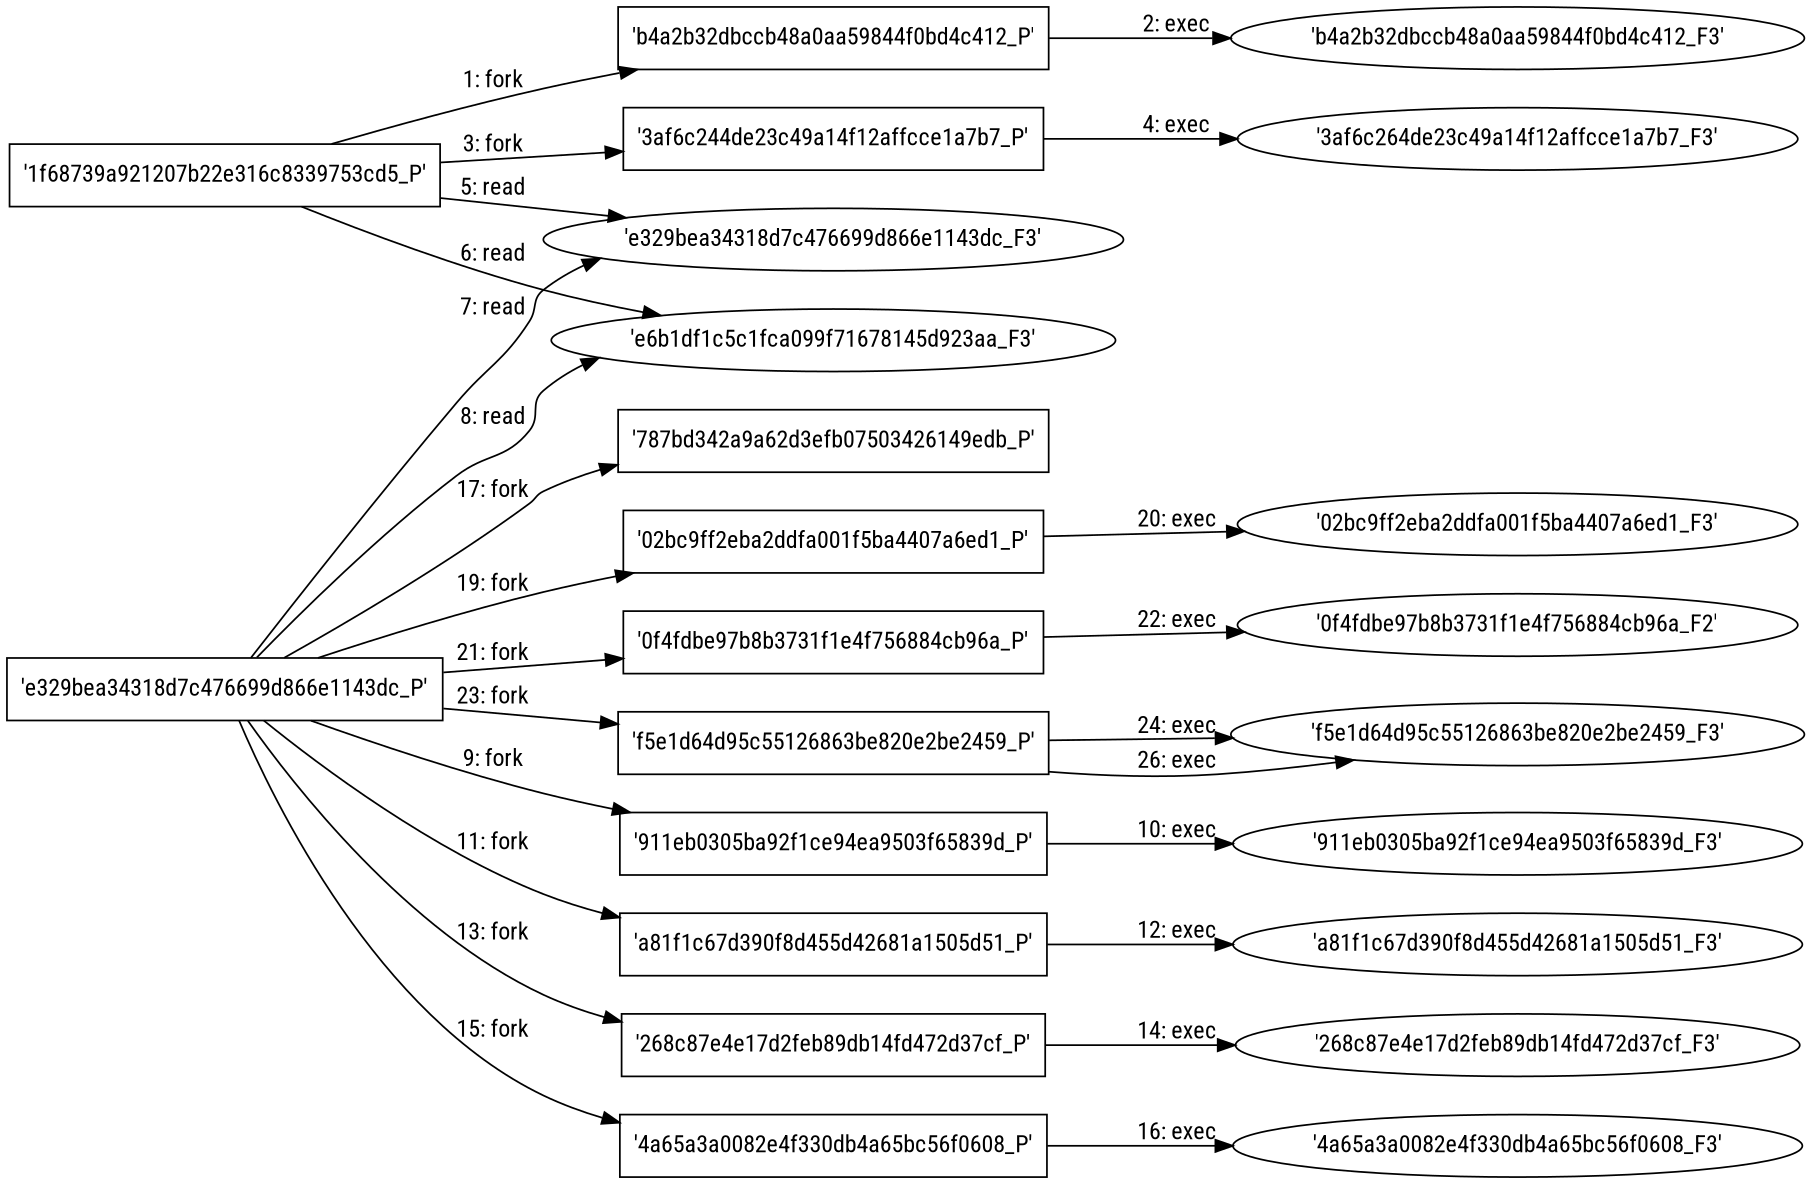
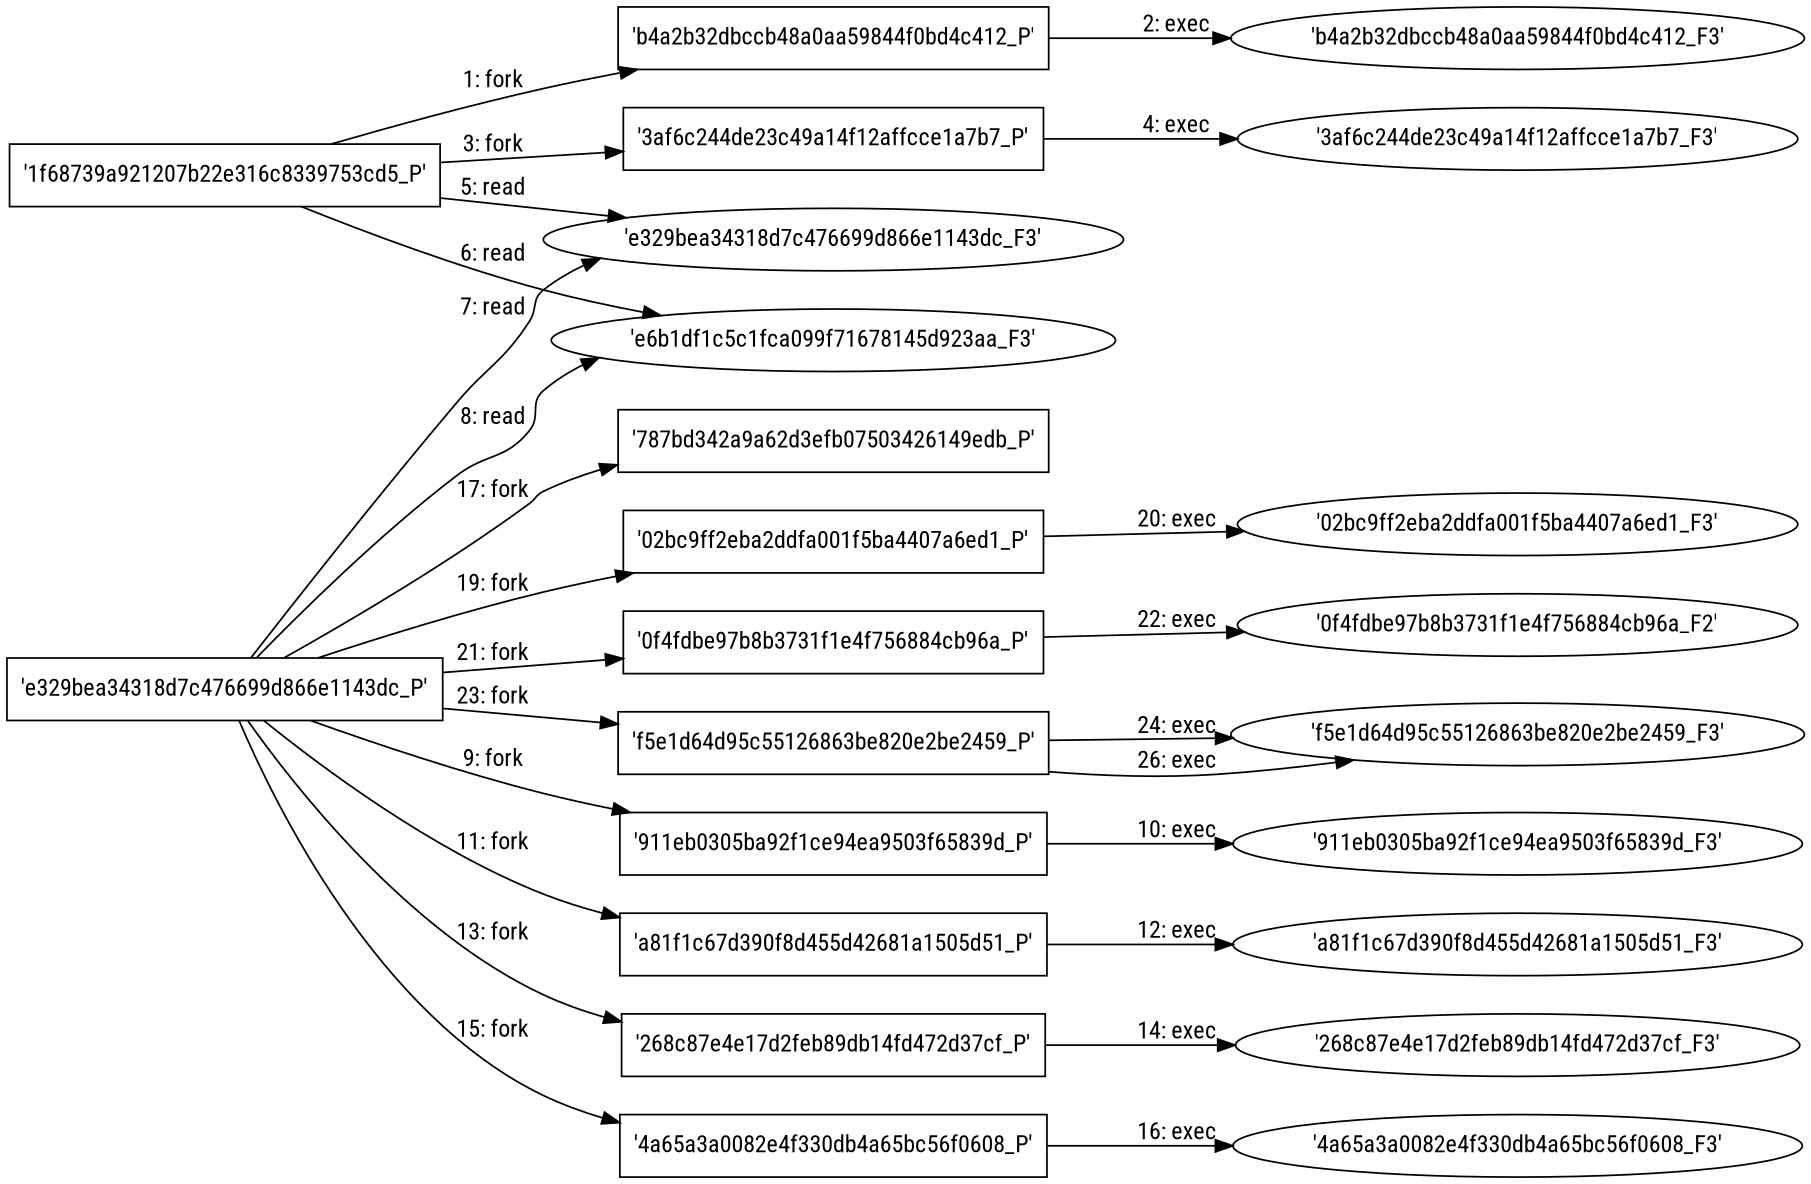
node "'3af6c264de23c49a14f12affcce1a7b7_F3'": label "'3af6c264de23c49a14f12affcce1a7b7_F3'" -> "'3af6c244de23c49a14f12affcce1a7b7_F3'"
